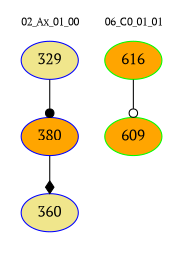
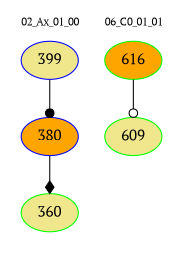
node "329": label "329" -> "399"
node "609": fillcolor orange -> khaki
node "360": color blue -> green
